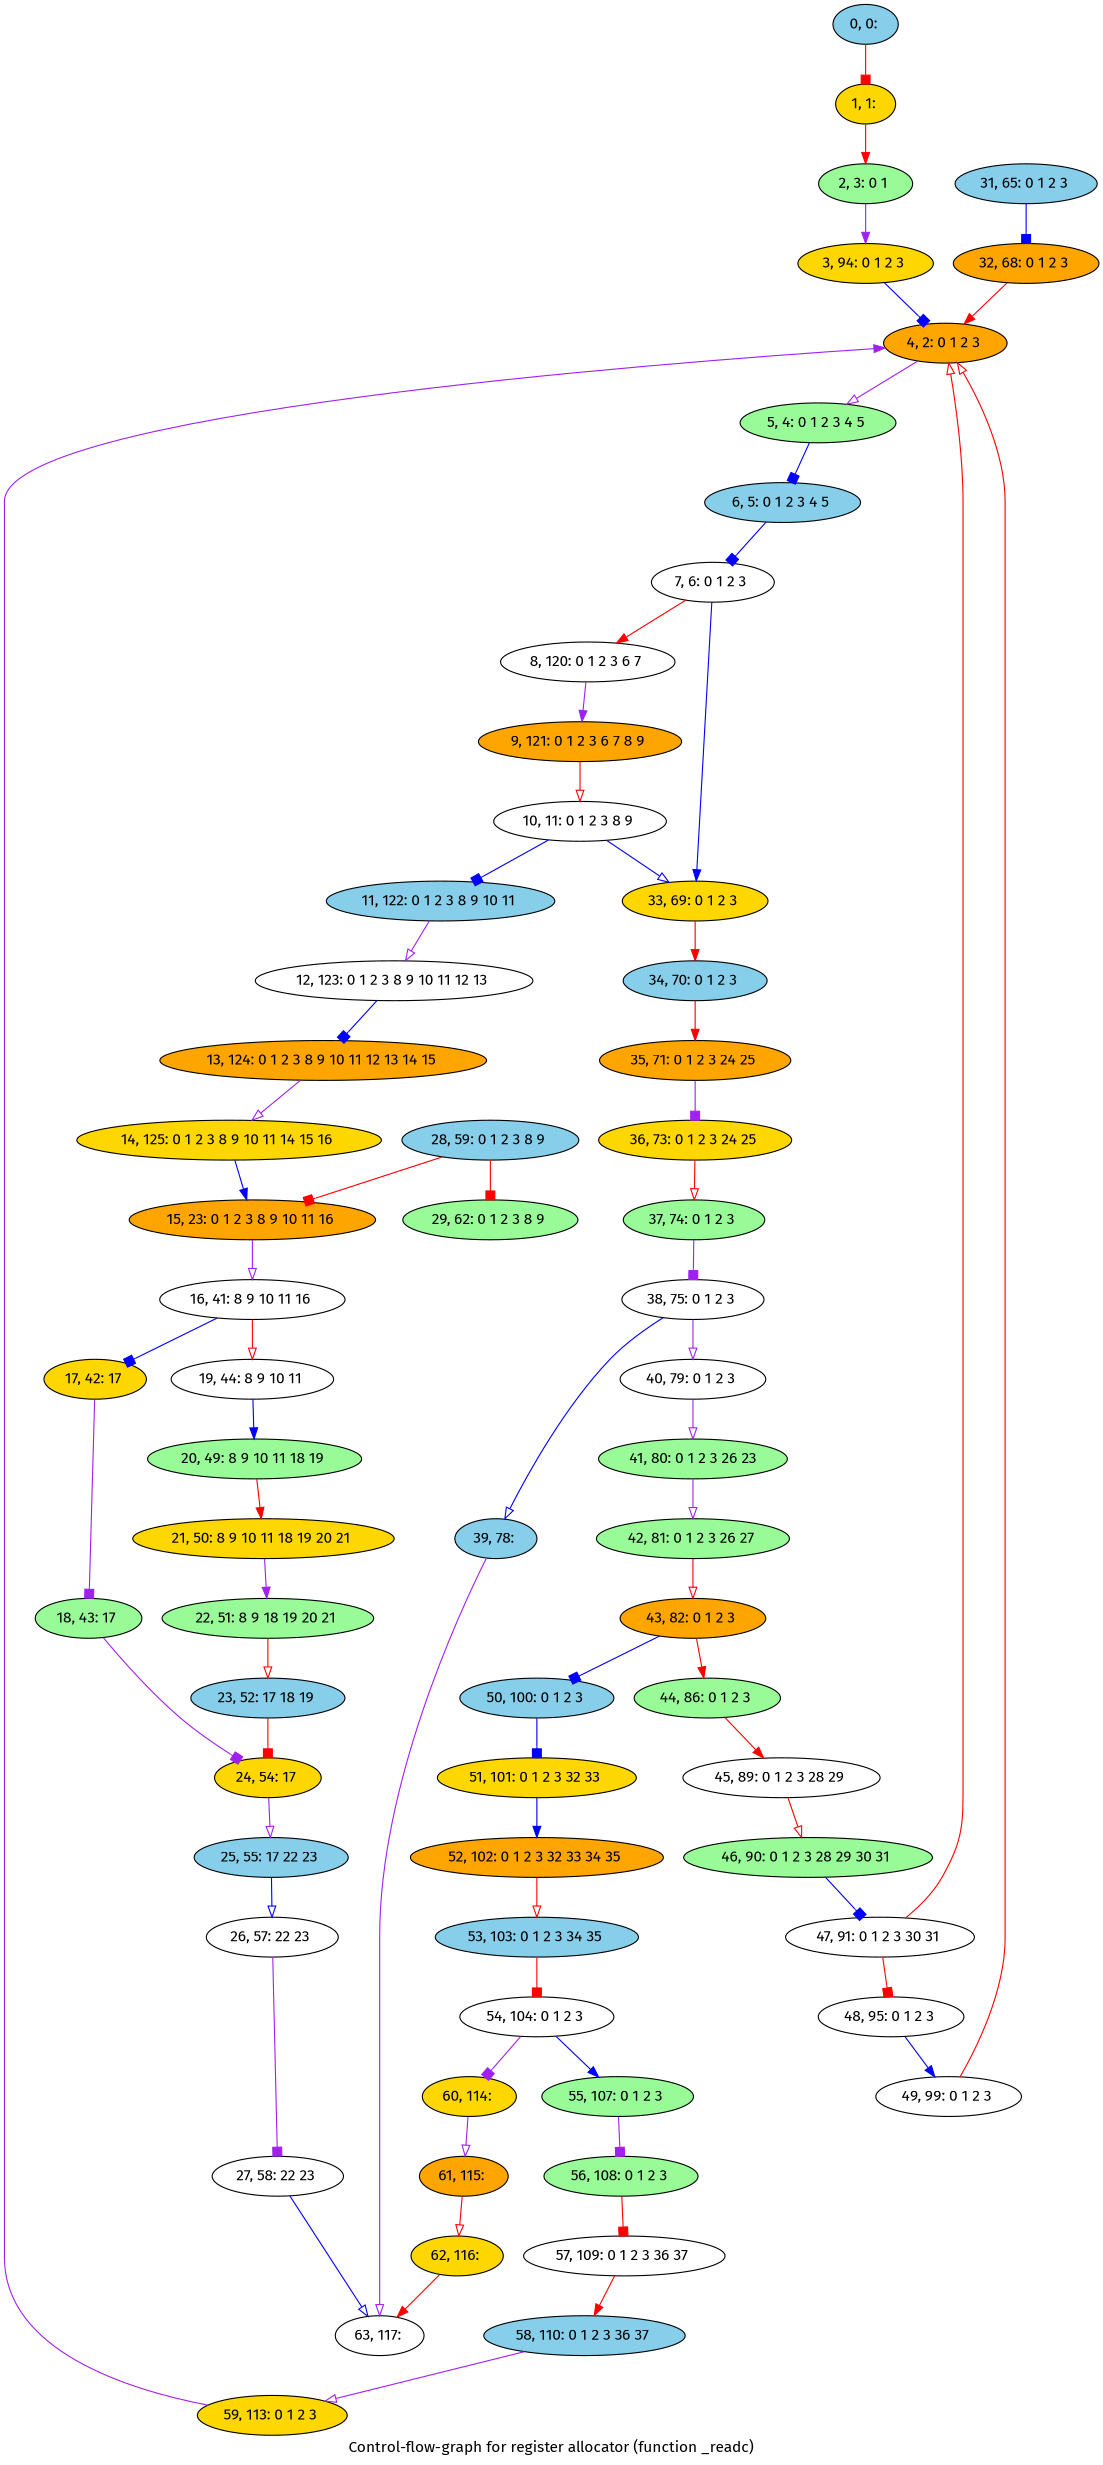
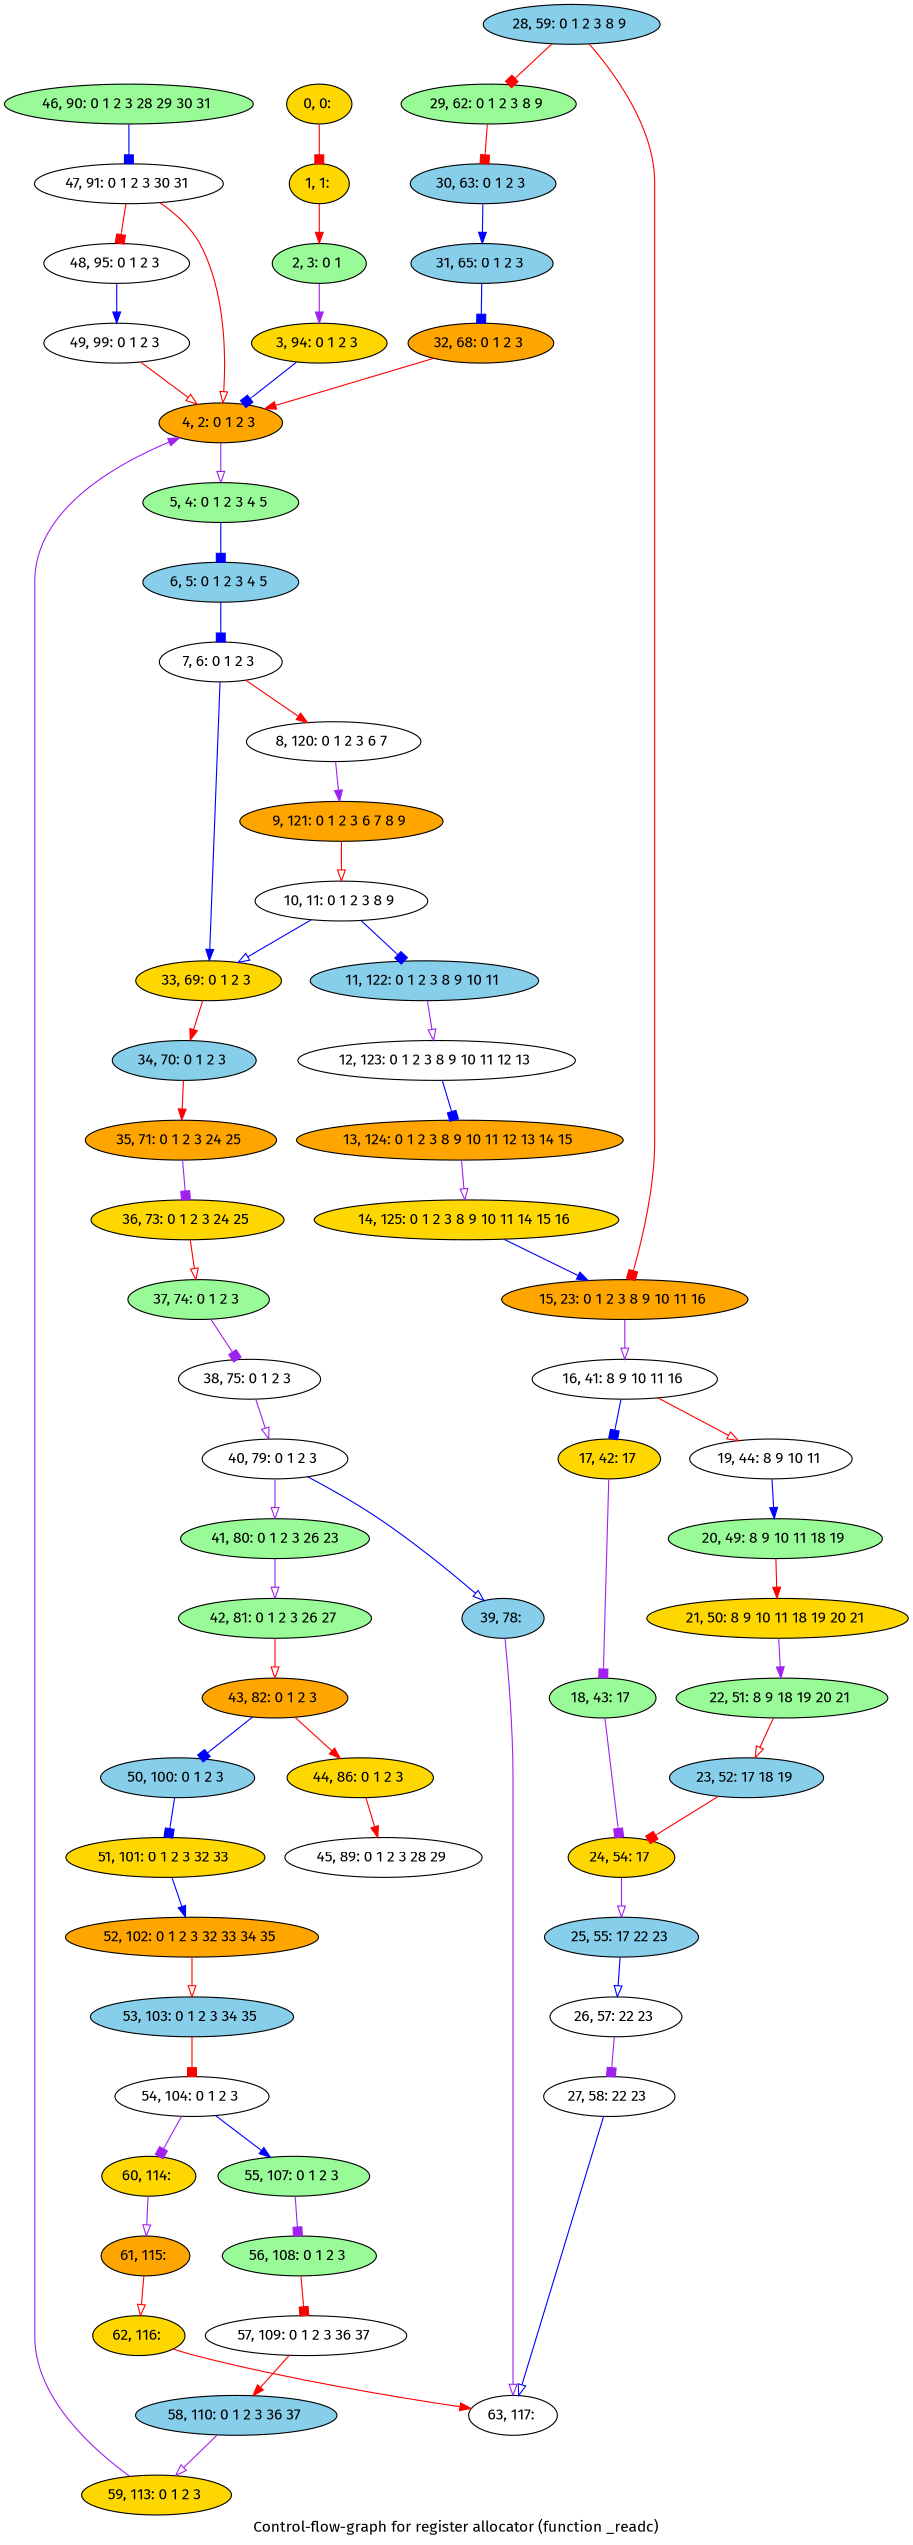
node "0, 0:": fillcolor skyblue -> gold
node "30, 63: 0 1 2 3": added
edge "38, 75: 0 1 2 3" -> "39, 78:": now "40, 79: 0 1 2 3" -> "39, 78:"
node "44, 86: 0 1 2 3": fillcolor palegreen -> gold
edge "45, 89: 0 1 2 3 28 29" -> "46, 90: 0 1 2 3 28 29 30 31": removed
